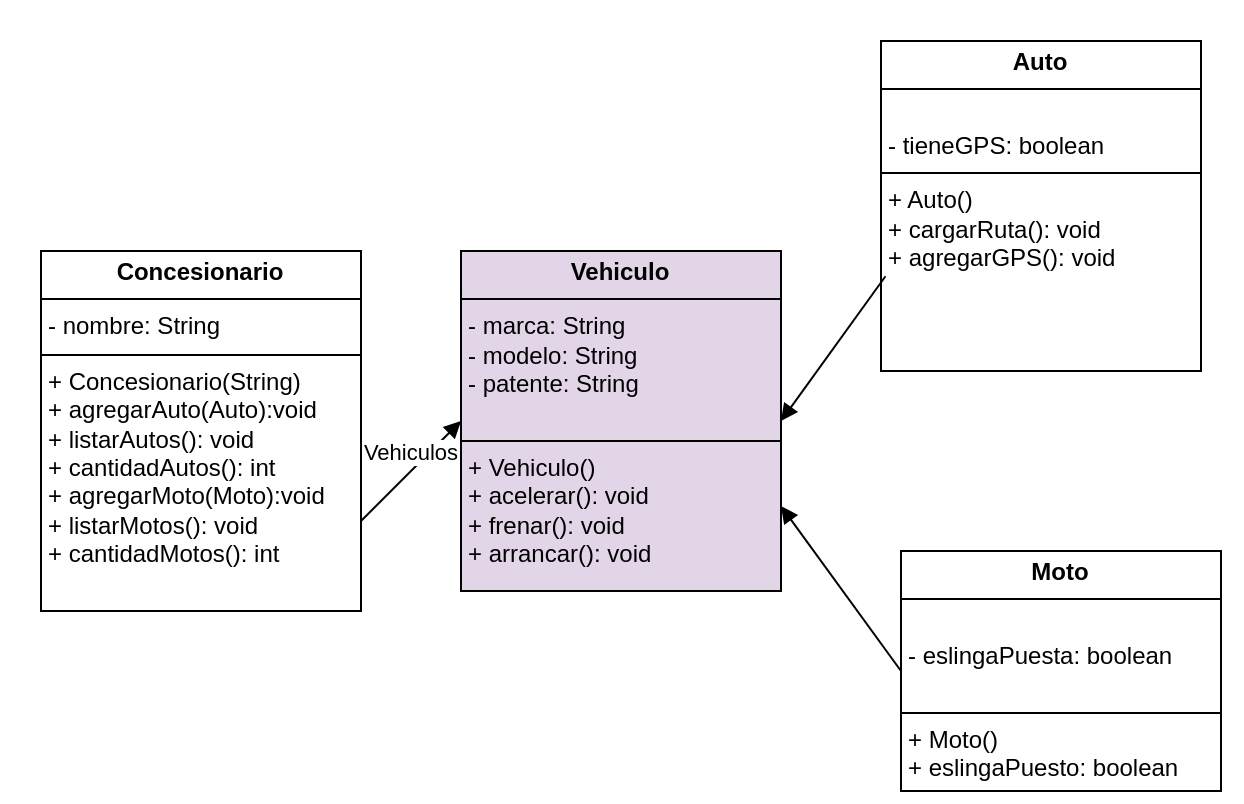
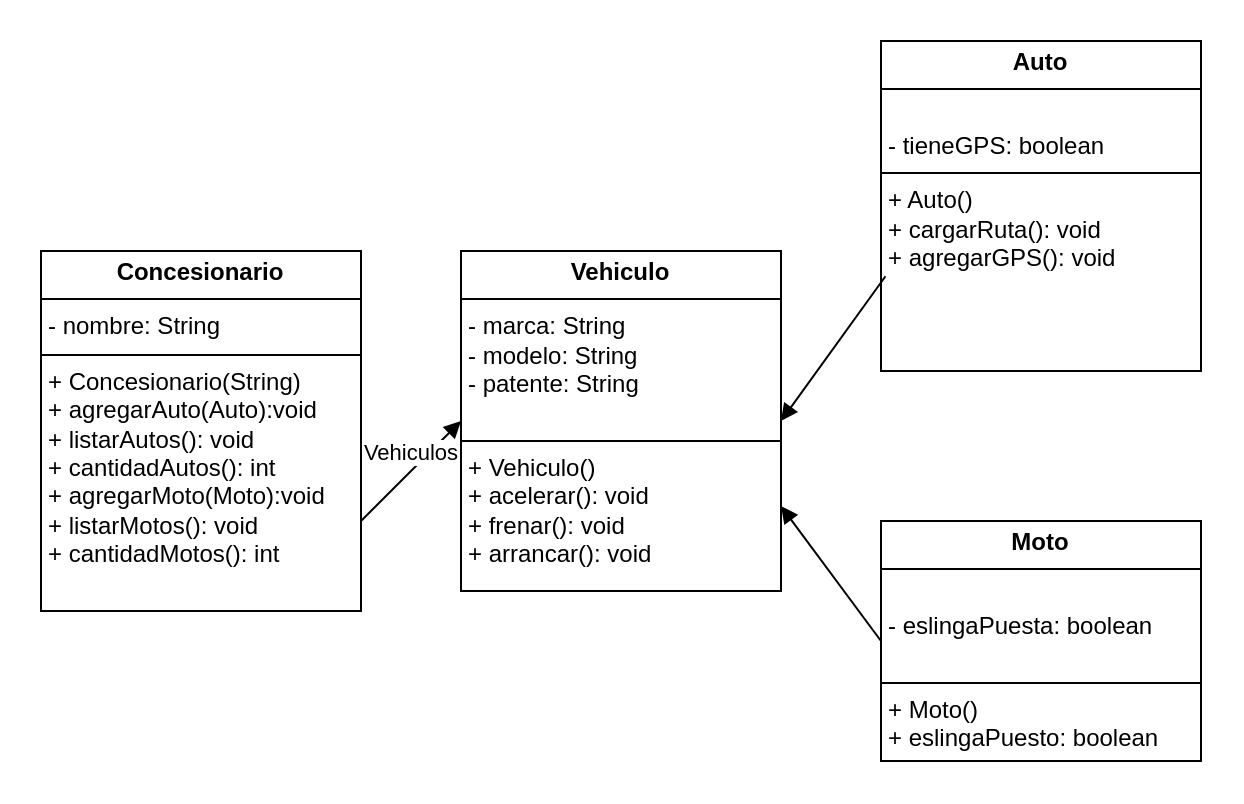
node "Vehiculo - marca: String - modelo: String - patente: String + Vehiculo() + acelerar(): void + frenar(): void + arrancar(): void": fillcolor #e1d5e7 -> #ffffff
node "Moto - eslingaPuesta: boolean + Moto() + eslingaPuesto: boolean": moved (1061, 671) -> (1041, 641)
